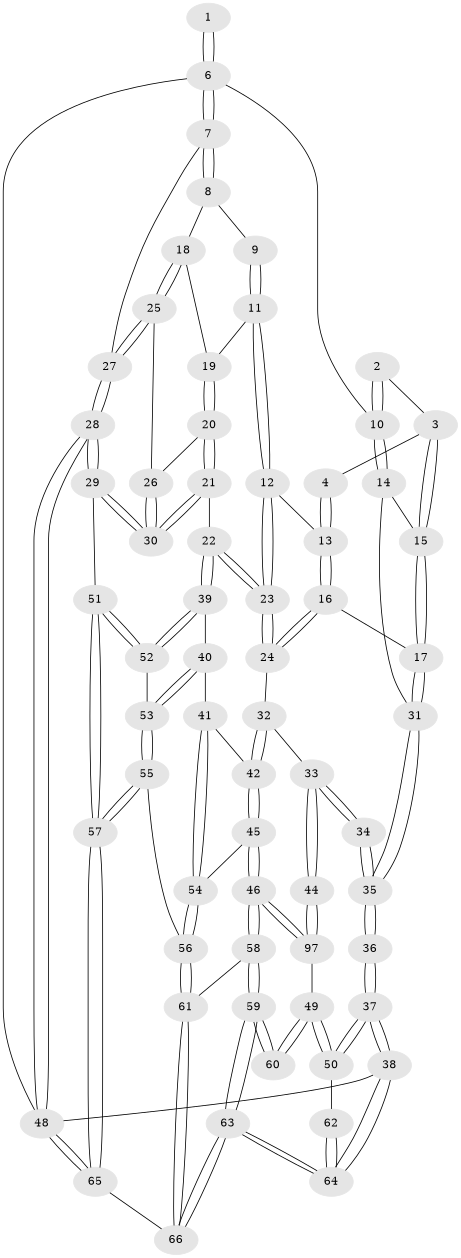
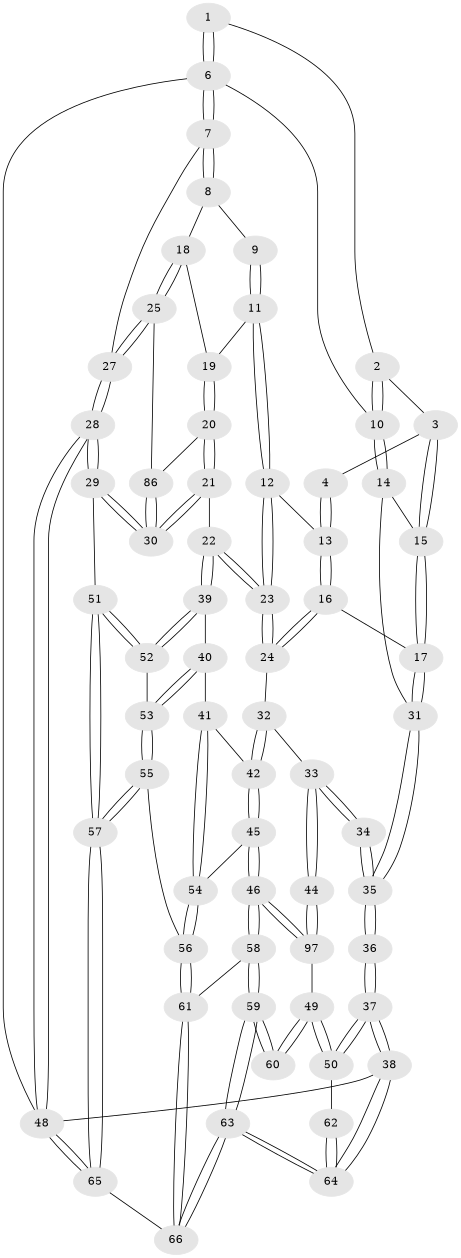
edge "1" -- "2": added
node "26": label "26" -> "86"
